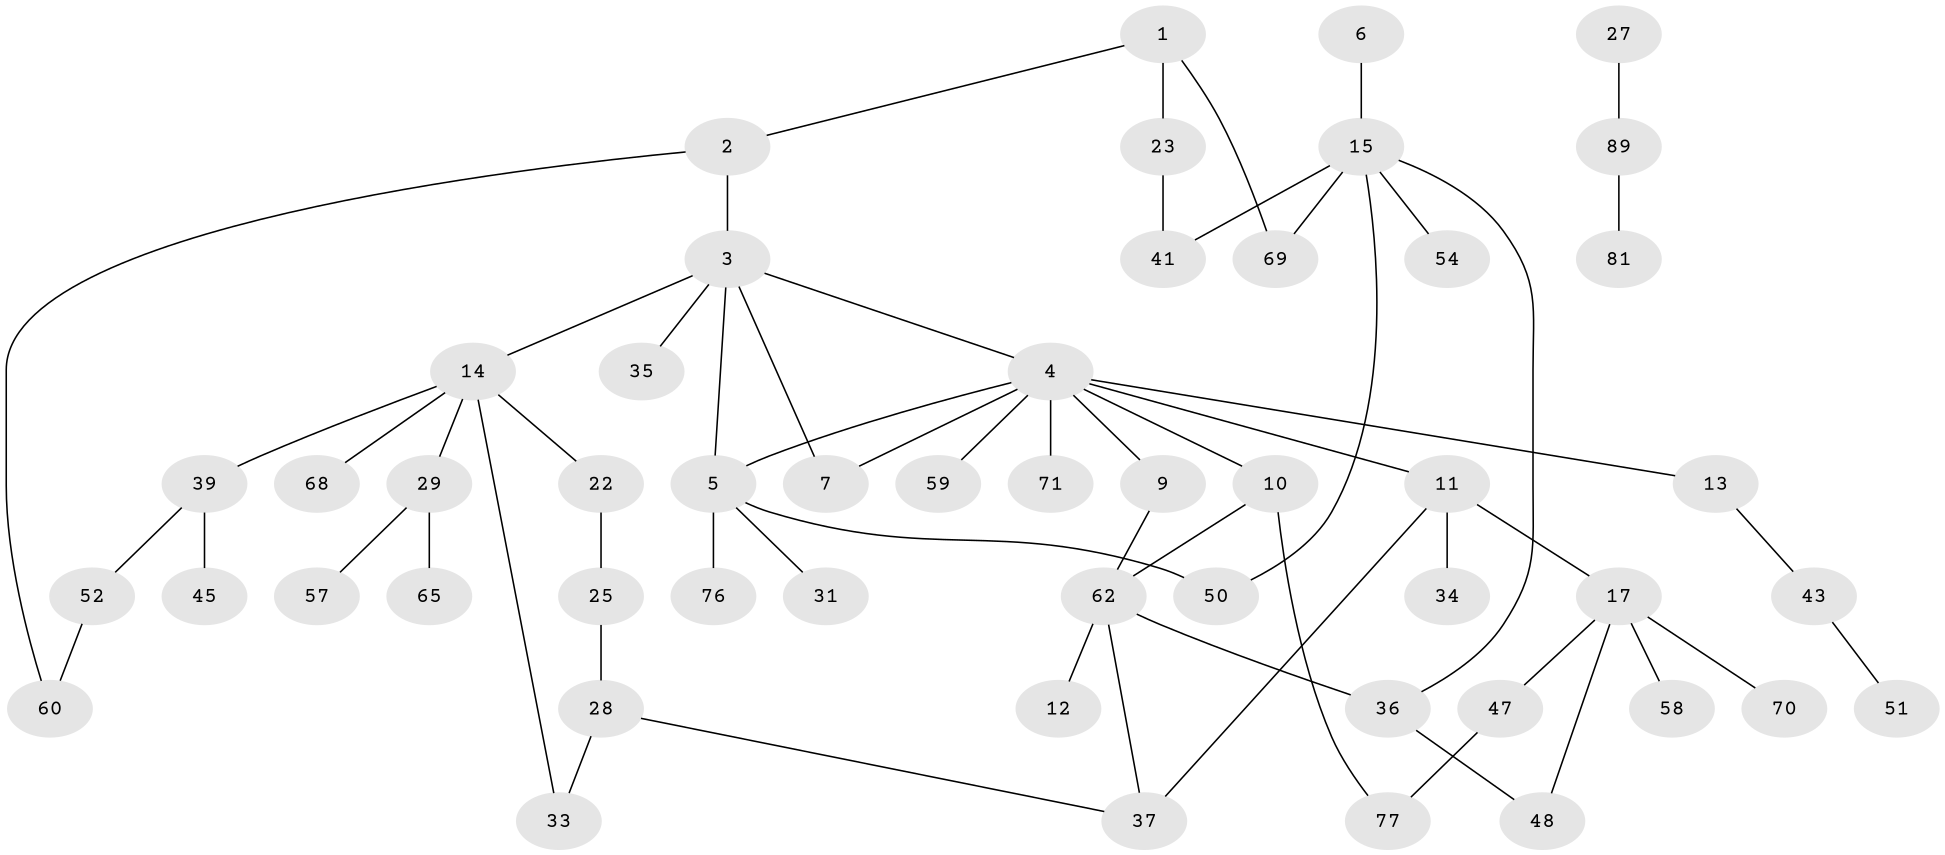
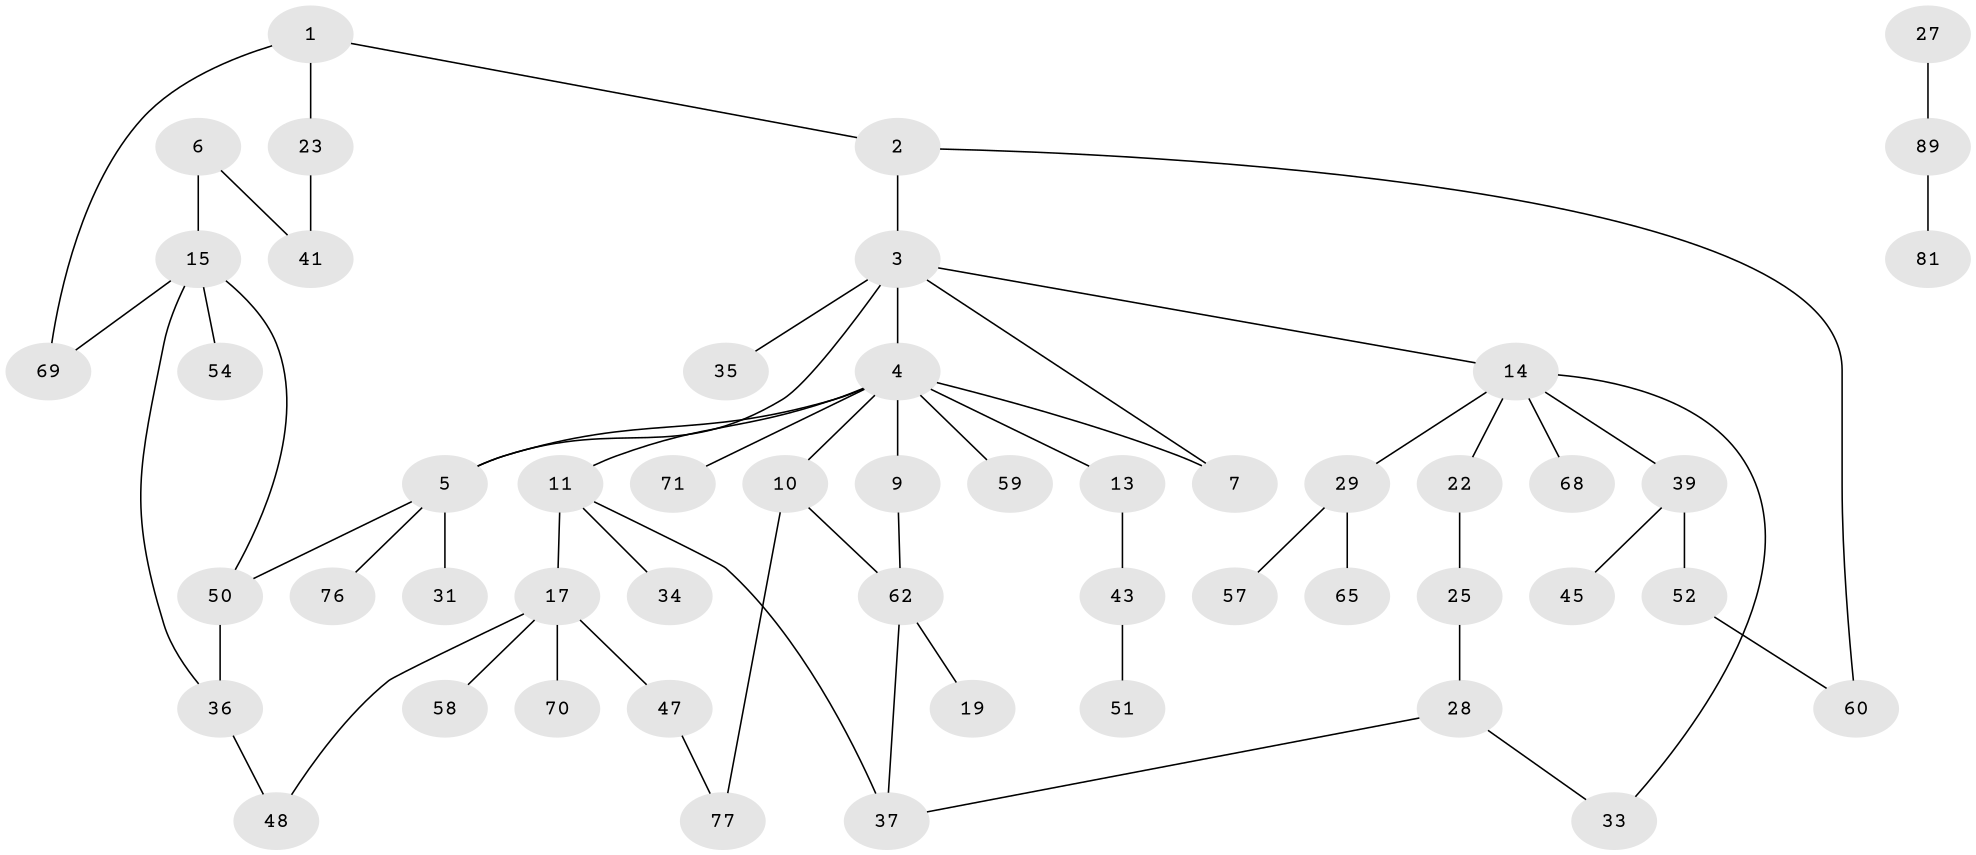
edge "15" -- "41": now "6" -- "41"
edge "62" -- "36": now "50" -- "36"
node "12": label "12" -> "19"
